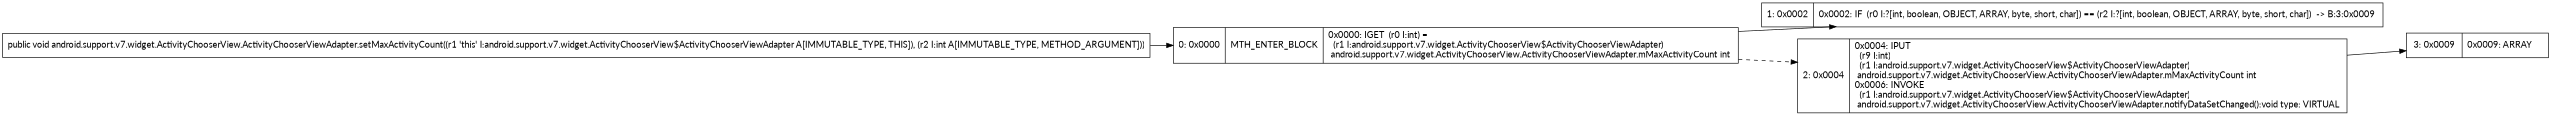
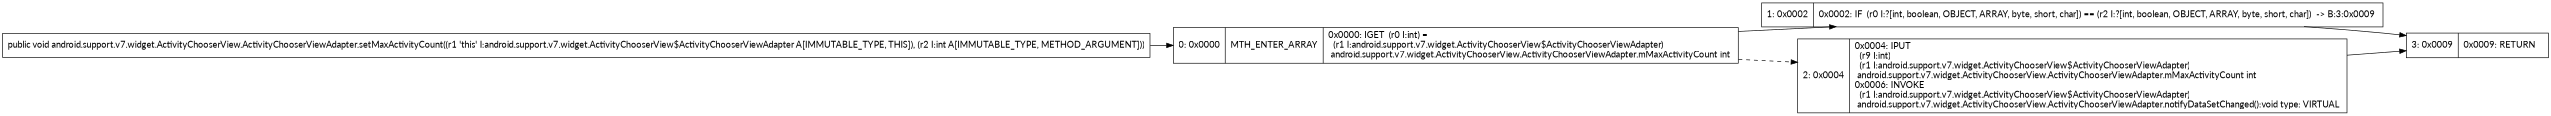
edge "1: 0x0002" -> "3: 0x0009": added
node "0: 0x0000": text "MTH_ENTER_BLOCK" -> "MTH_ENTER_ARRAY"
node "3: 0x0009": text "0x0009: ARRAY" -> "0x0009: RETURN"
